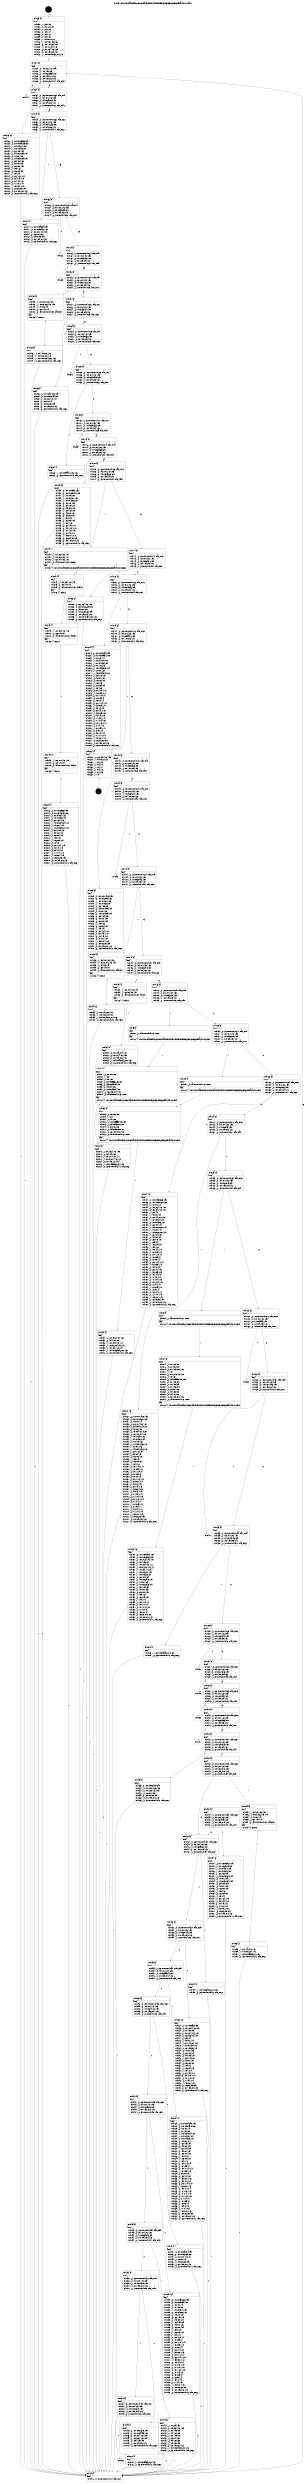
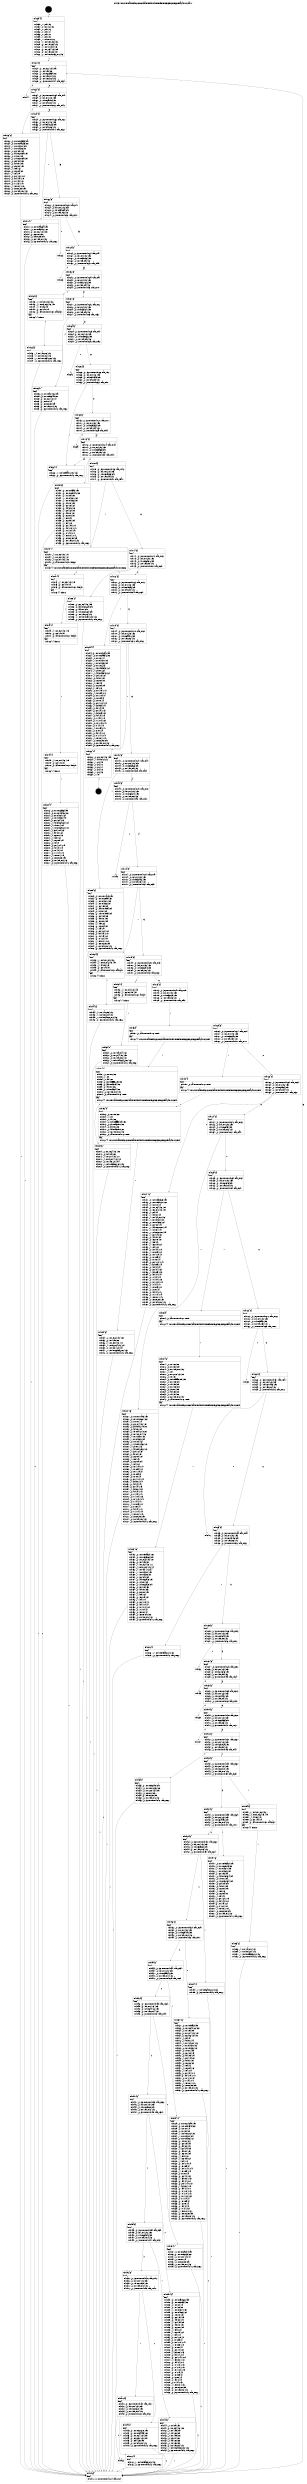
edge "0x401715 [25]" -> "0x40172e [25]": now "0x401715 [25]" -> "0x40236c [12]"
edge "0x4017f6 [25]" -> "0x40180f [25]": removed, label "21"
edge "0x40193b [25]" -> "0x40196d [25]": now "0x40193b [25]" -> "0x401954 [25]"
